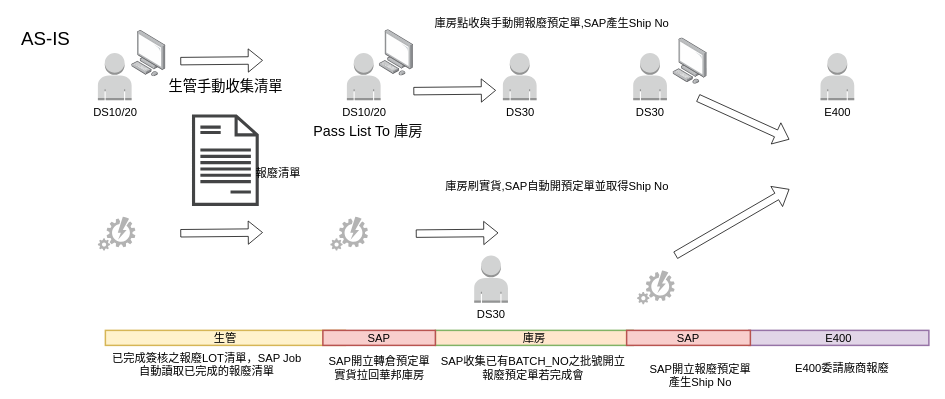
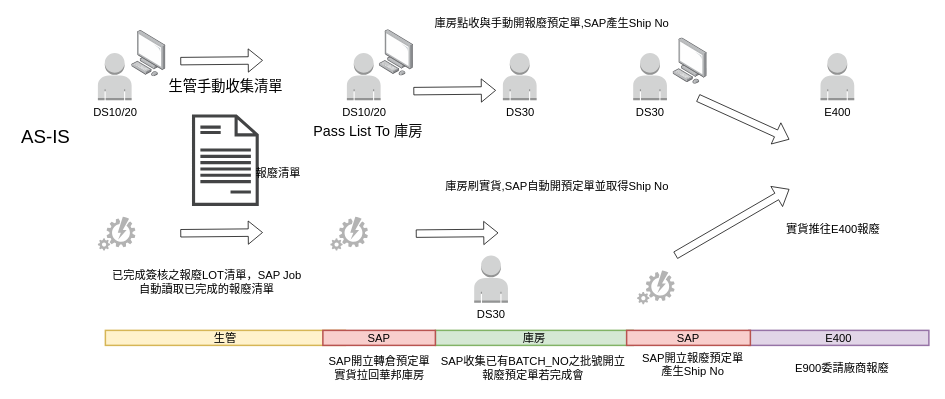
node "AS-IS": moved (45, 38) -> (45, 135)
node "實貨推往E400報廢": added
node "庫房": fillcolor #ffe6cc -> #d5e8d4
node "已完成簽核之報廢LOT清單，SAP Job 自動讀取已完成的報廢清單": moved (207, 364) -> (207, 282)
node "E400委請廠商報廢": label "E400委請廠商報廢" -> "E900委請廠商報廢"
node "SAP開立報廢預定單 產生Ship No": moved (700, 375) -> (693, 364)
